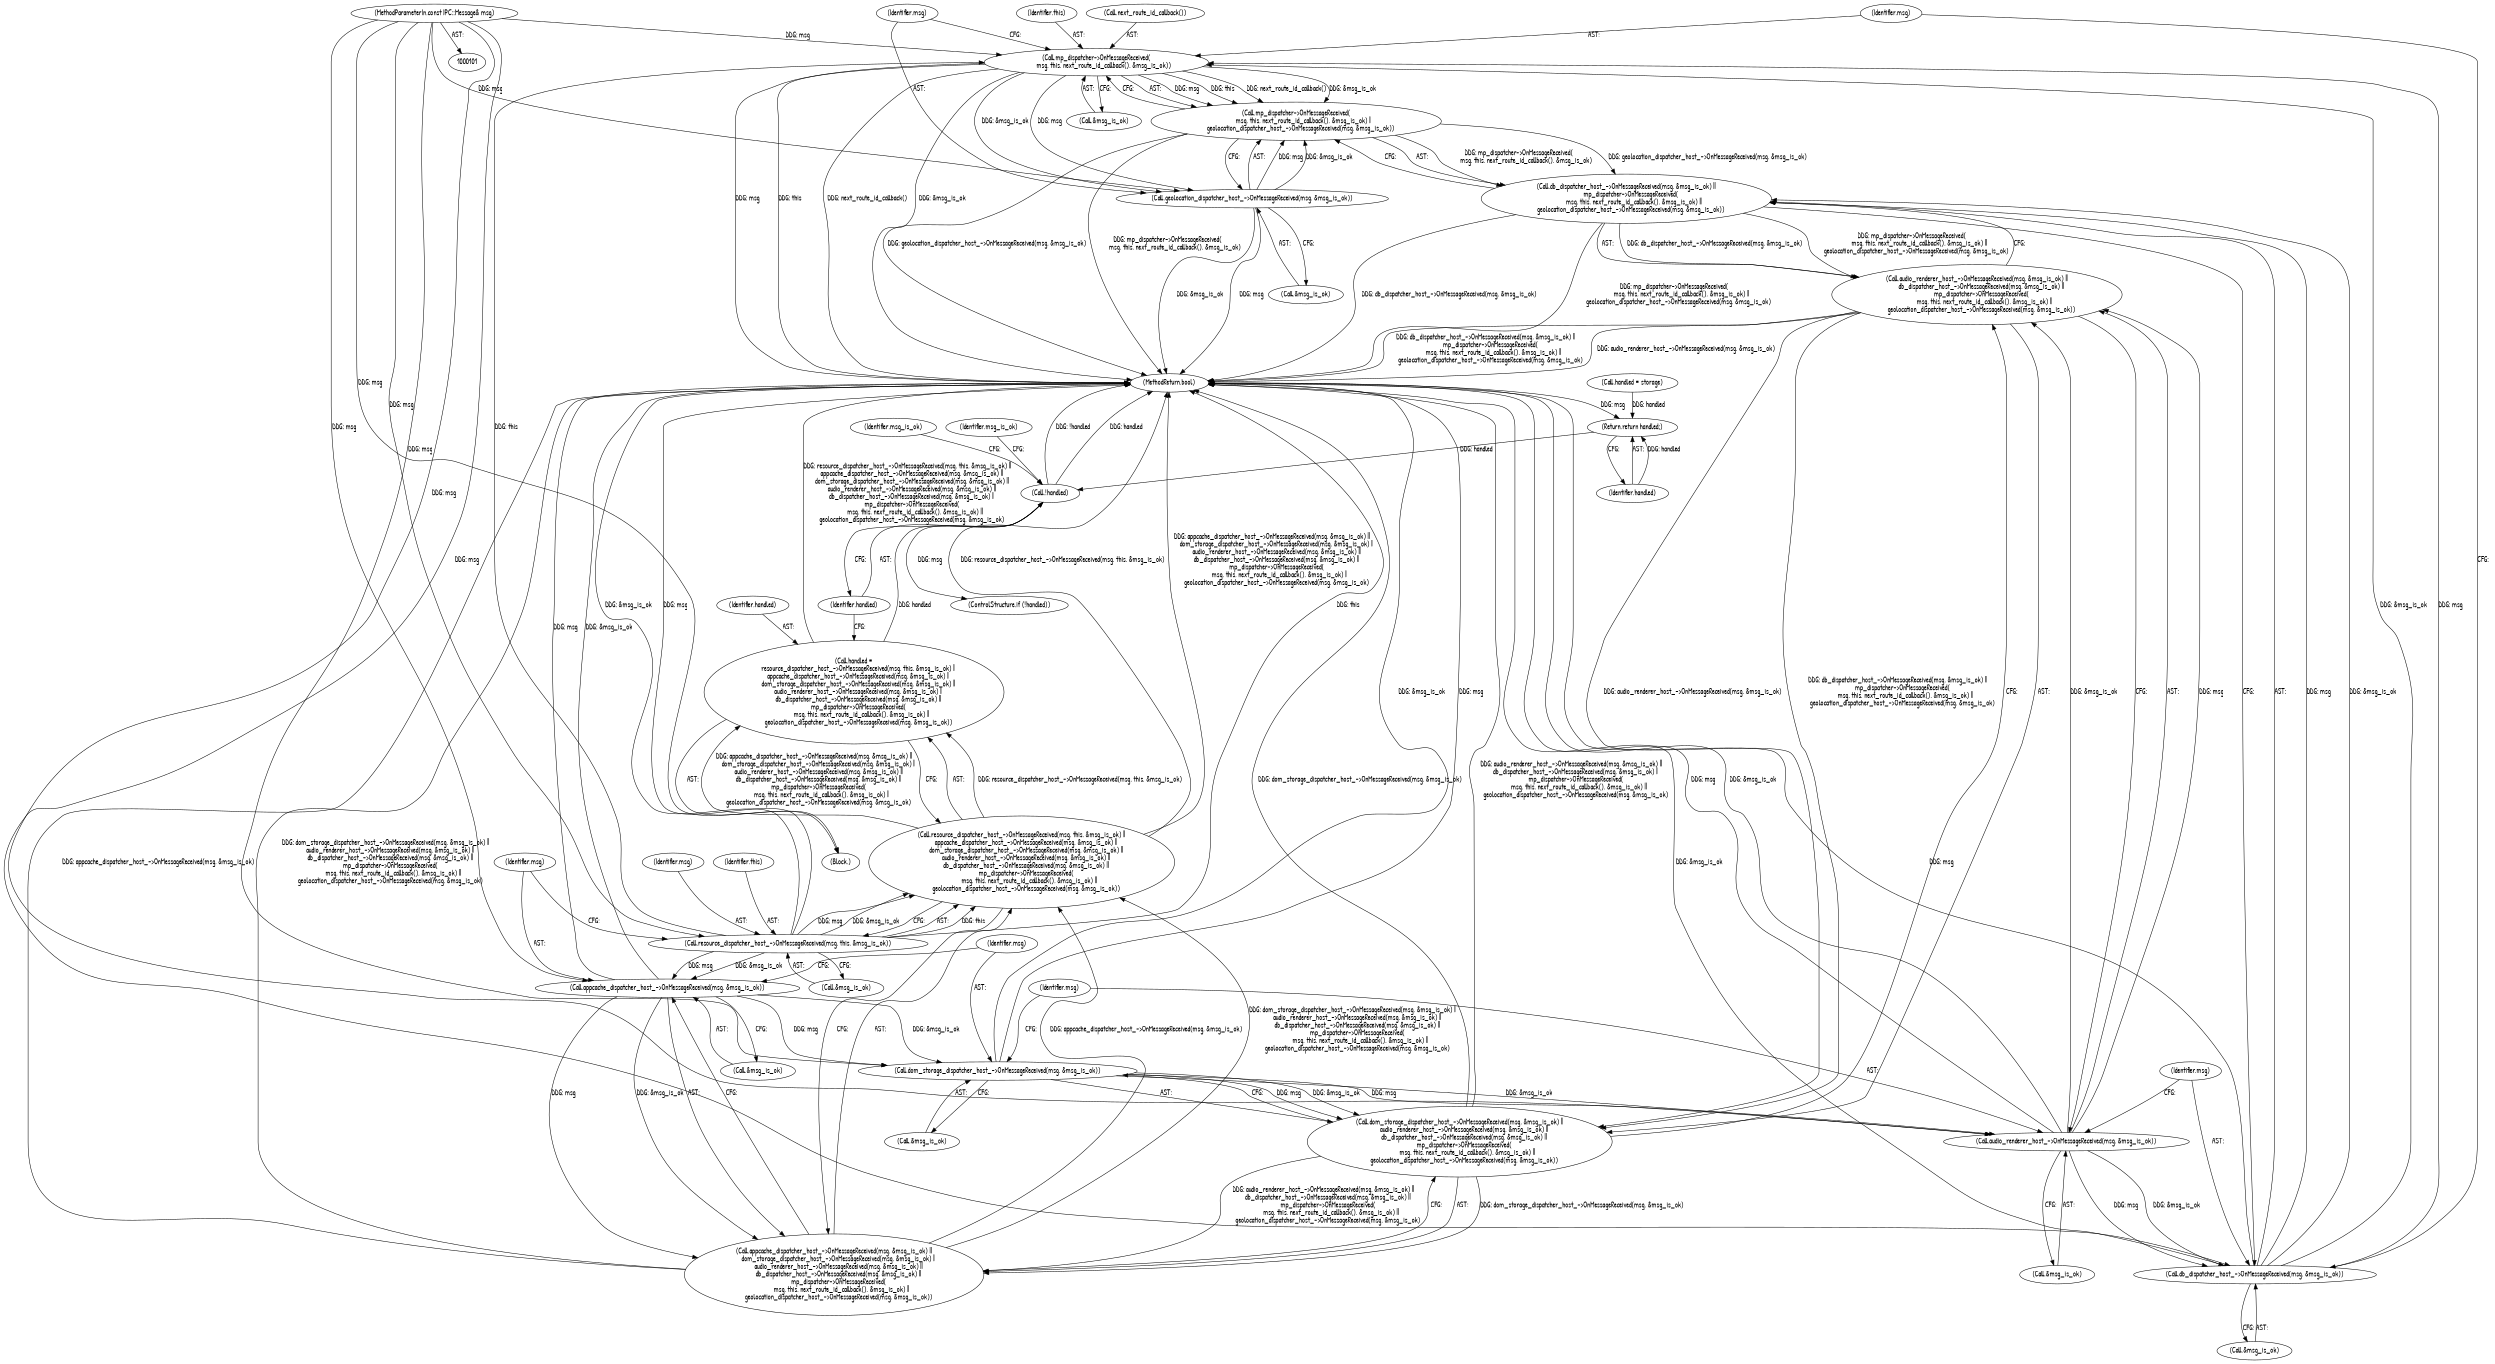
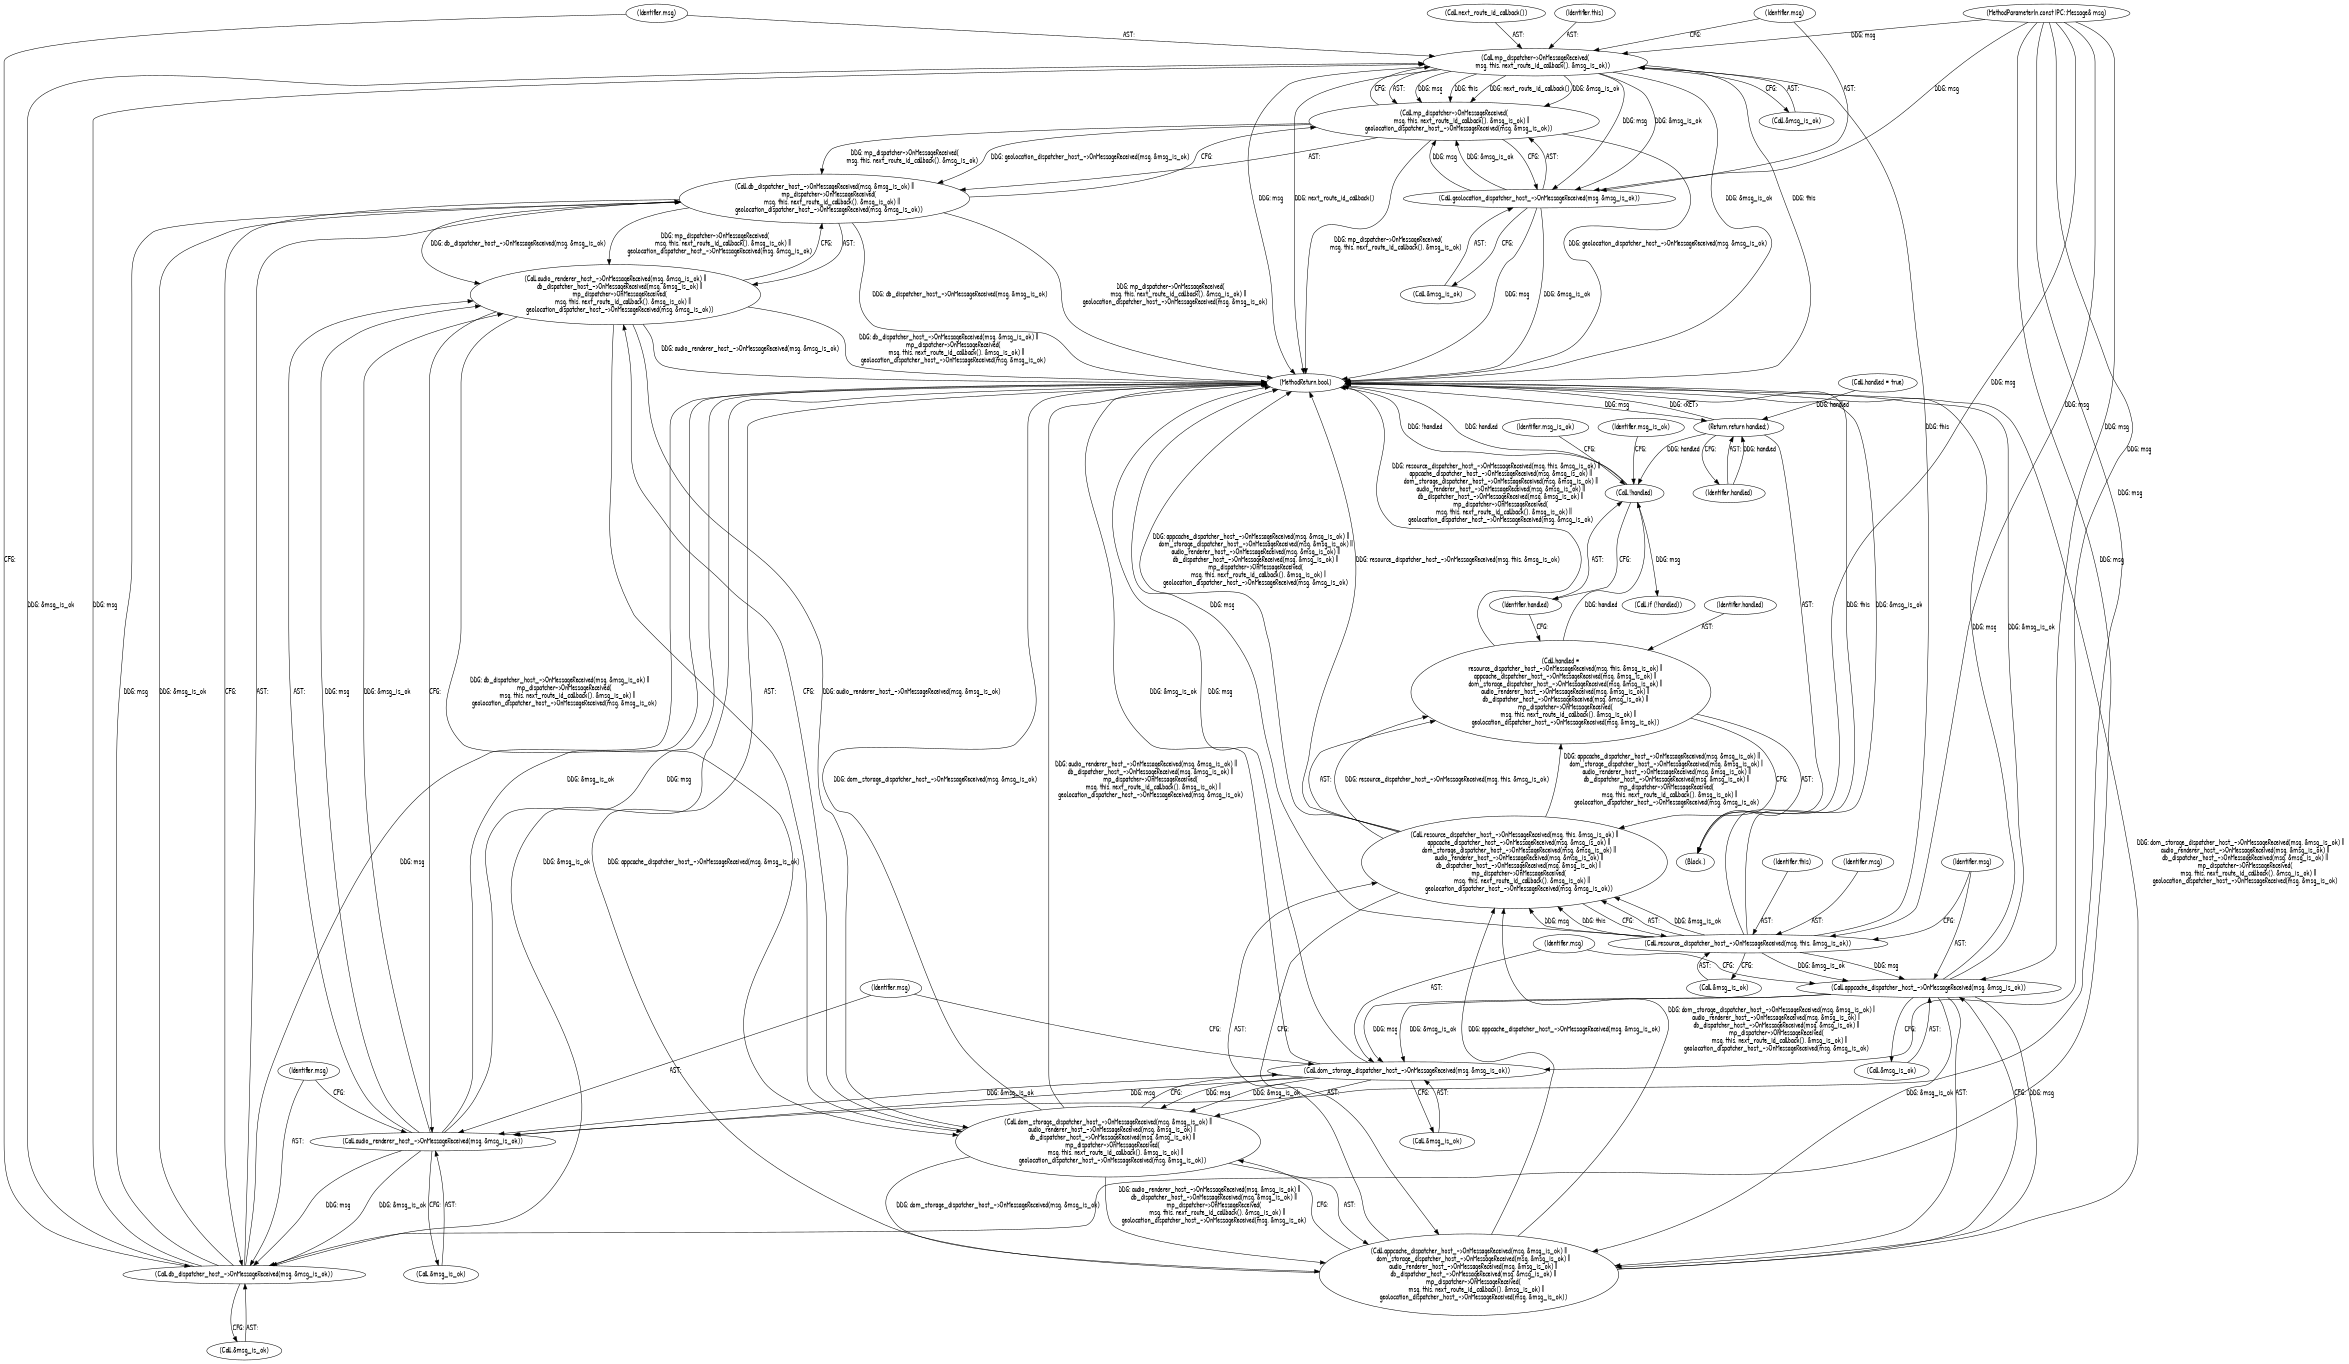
node "1000101": removed
node "(Call,handled = storage)": label "(Call,handled = storage)" -> "(Call,handled = true)"
edge "(Return,return handled;)" -> "(MethodReturn,bool)": added, label "DDG: <RET>"
node "(ControlStructure,if (!handled))": label "(ControlStructure,if (!handled))" -> "(Call,if (!handled))"
edge "(Return,return handled;)" -> "(Block,)": added, label "AST:"
